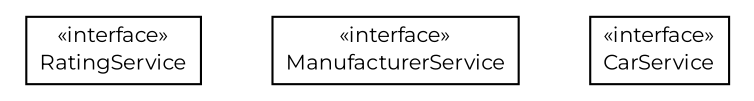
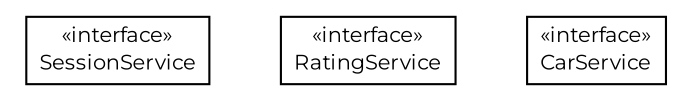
node "SessionService": added
node "ManufacturerService": removed
